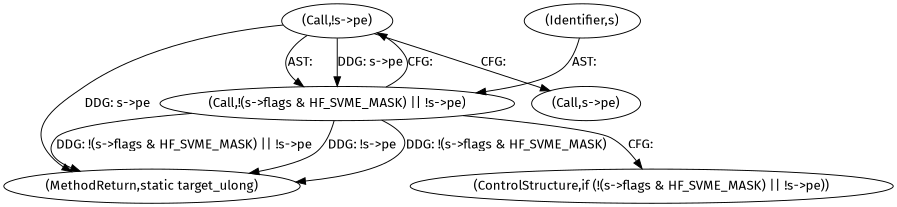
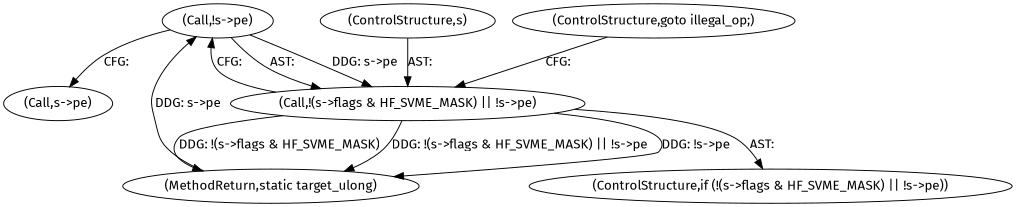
node "(Identifier,s)": label "(Identifier,s)" -> "(ControlStructure,s)"
node "(ControlStructure,goto illegal_op;)": added
edge "(Call,!s->pe)" -> "(MethodReturn,static target_ulong)": reversed
edge "(Call,!(s->flags & HF_SVME_MASK) || !s->pe)" -> "(ControlStructure,if (!(s->flags & HF_SVME_MASK) || !s->pe))": label "CFG: " -> "AST: "
